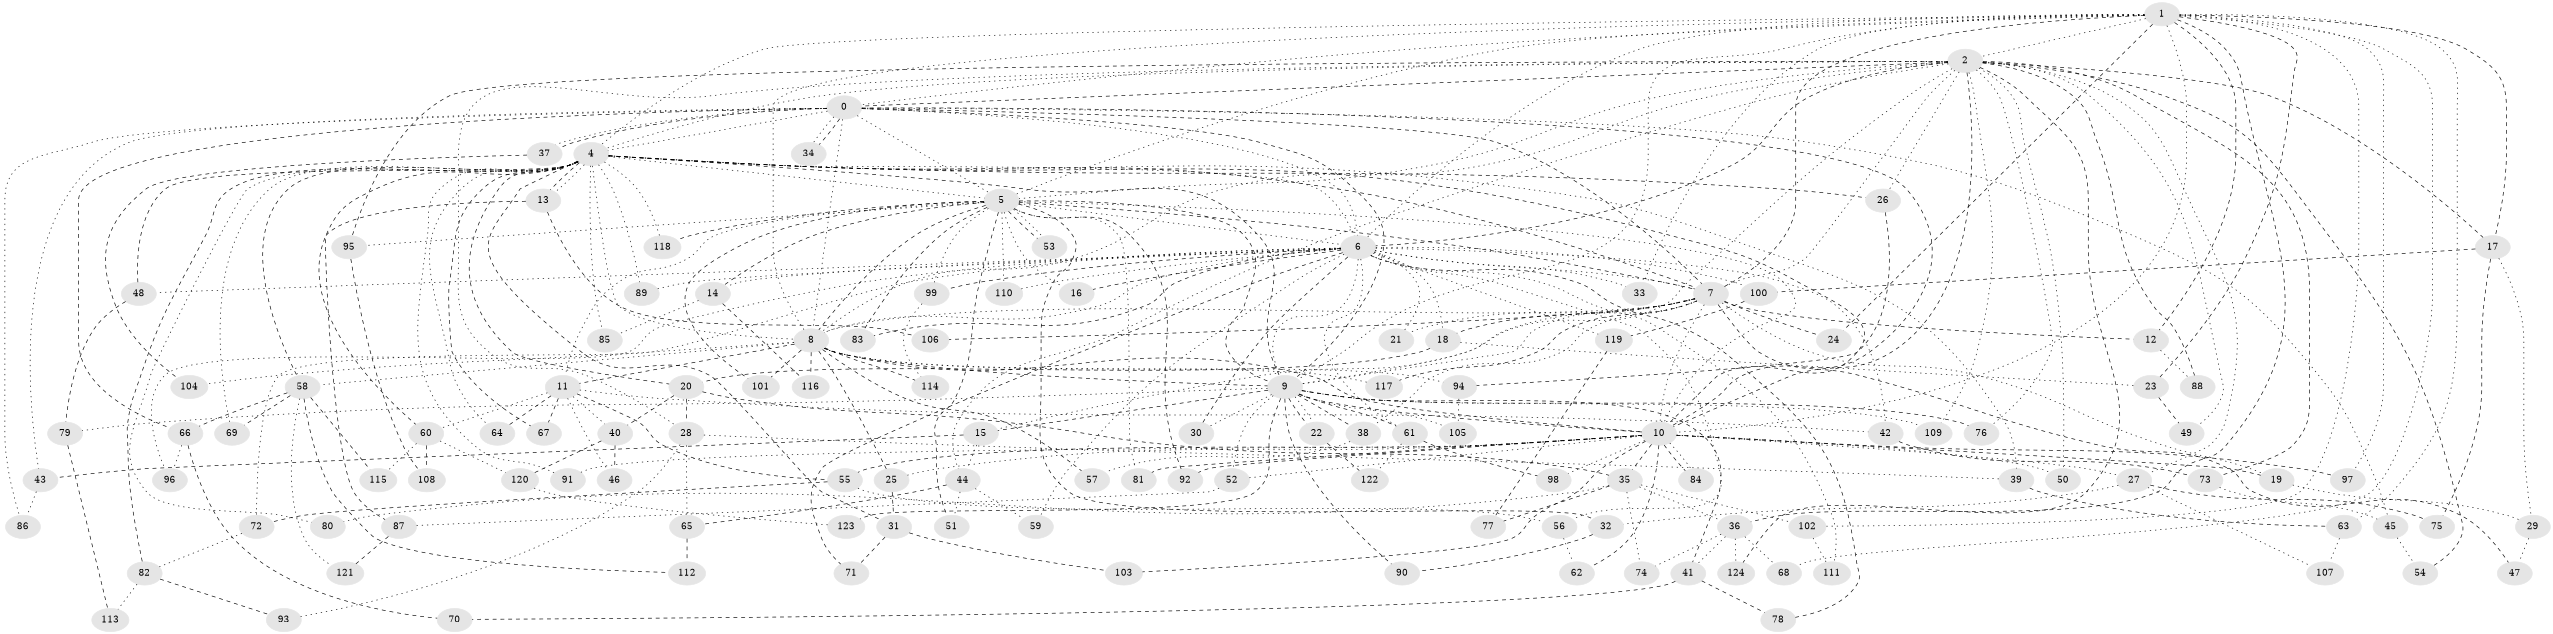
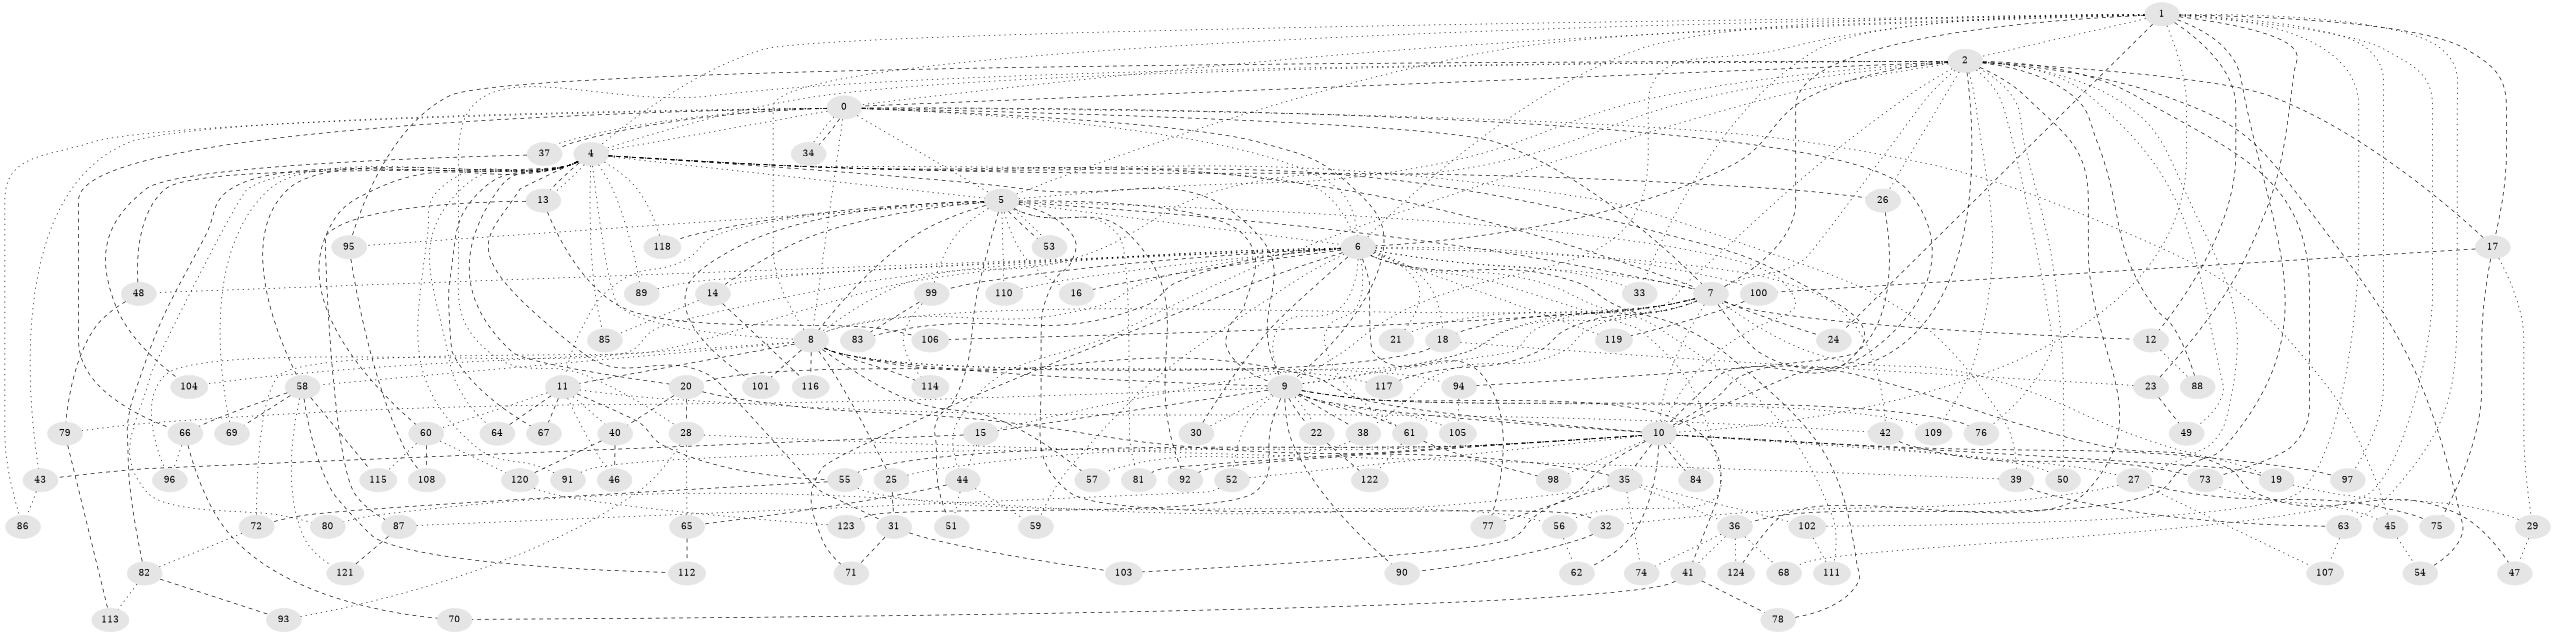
edge "5" -- "83": now "99" -- "83"
edge "119" -- "77": now "6" -- "77"
